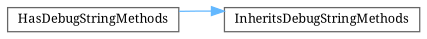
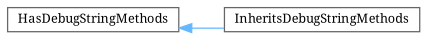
edge "HasDebugStringMethods" -> "InheritsDebugStringMethods": reversed
